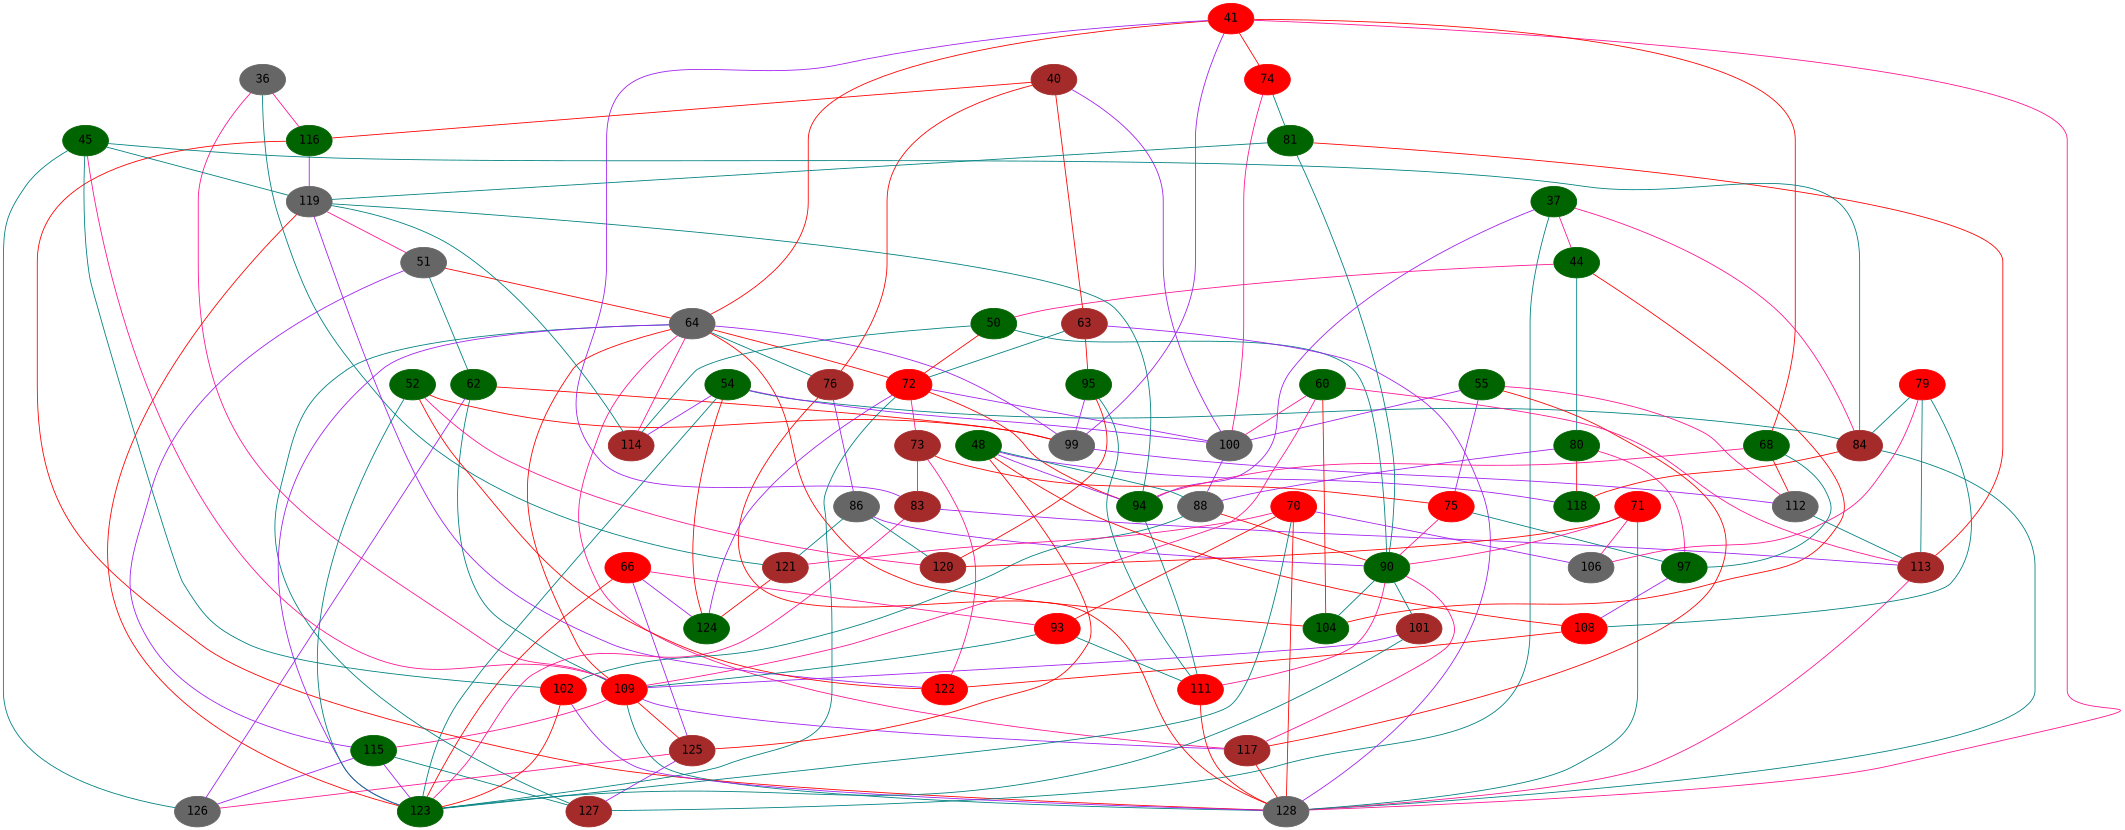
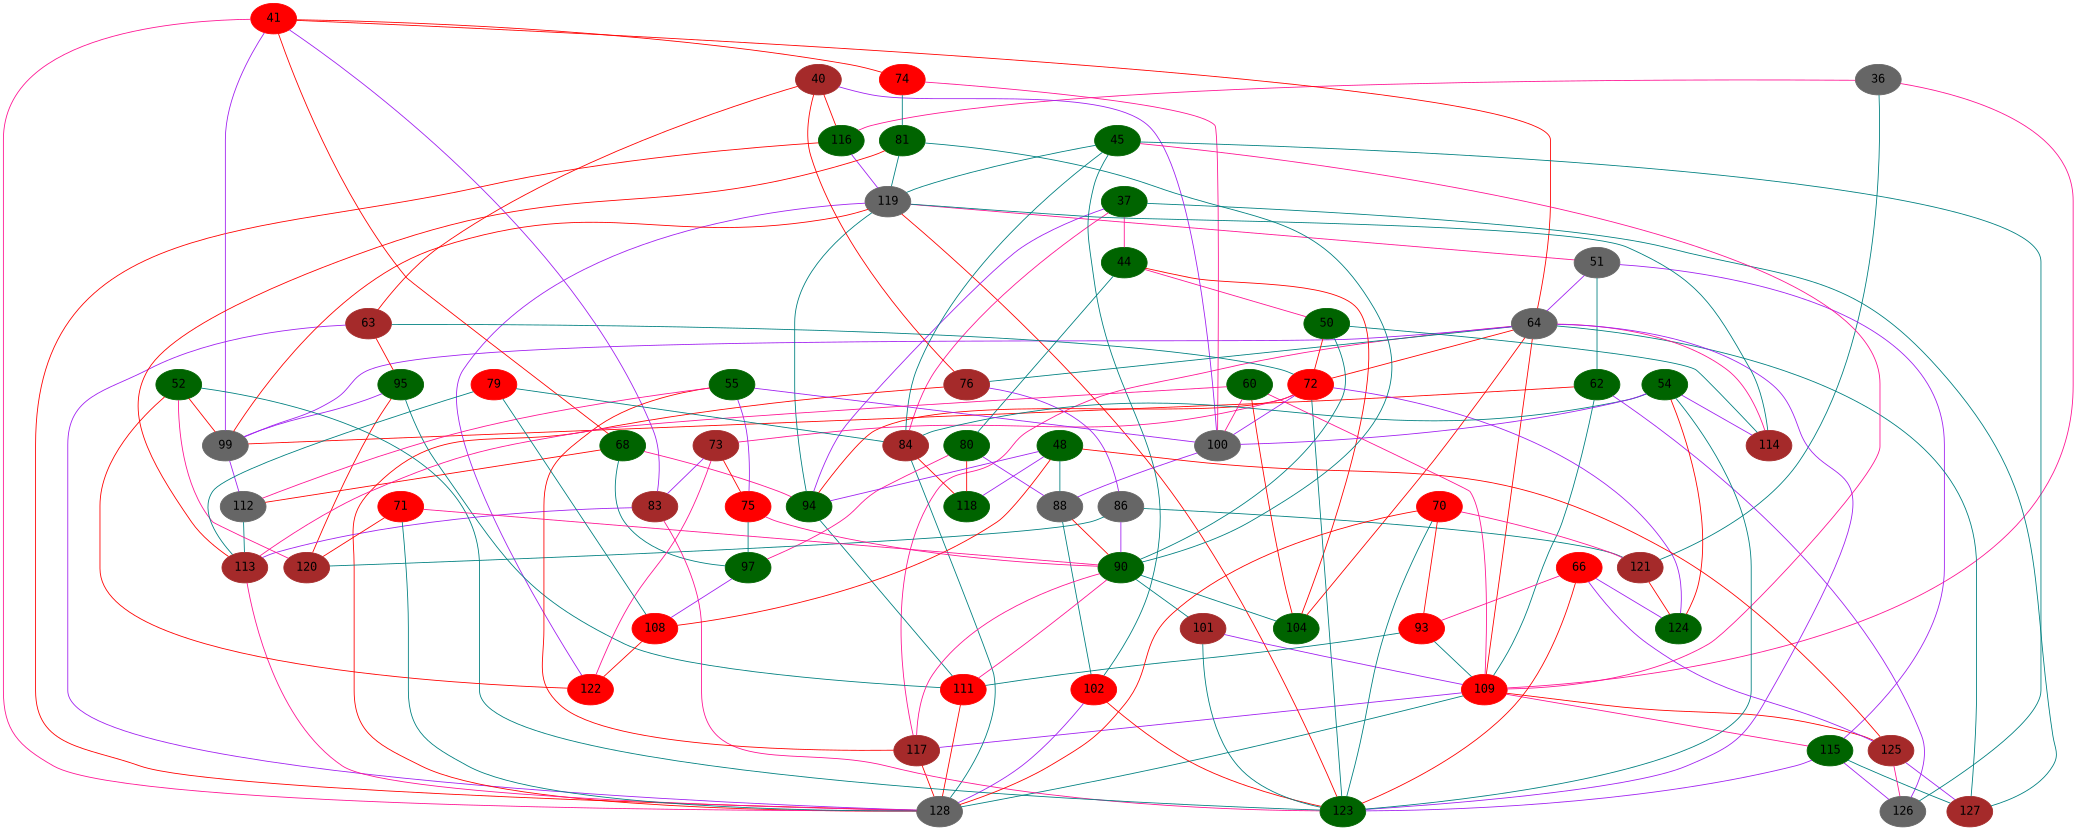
edge "119" -- "99": added
edge "51" -- "64": color red -> purple
node "106": removed
